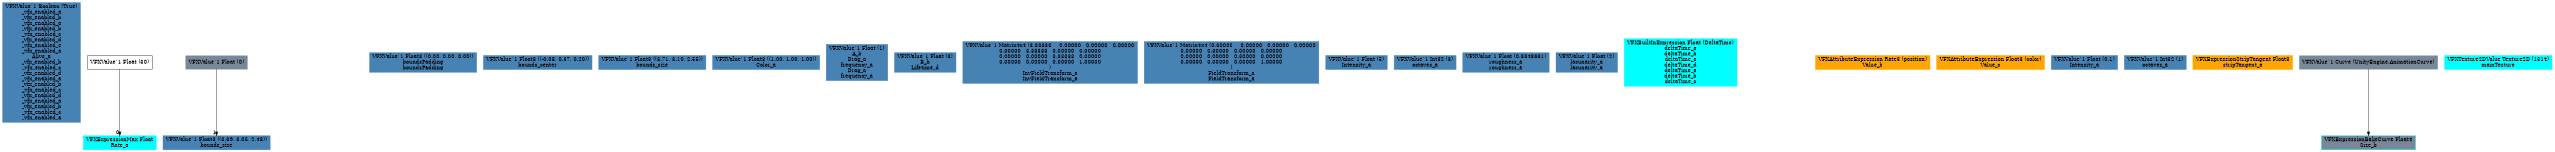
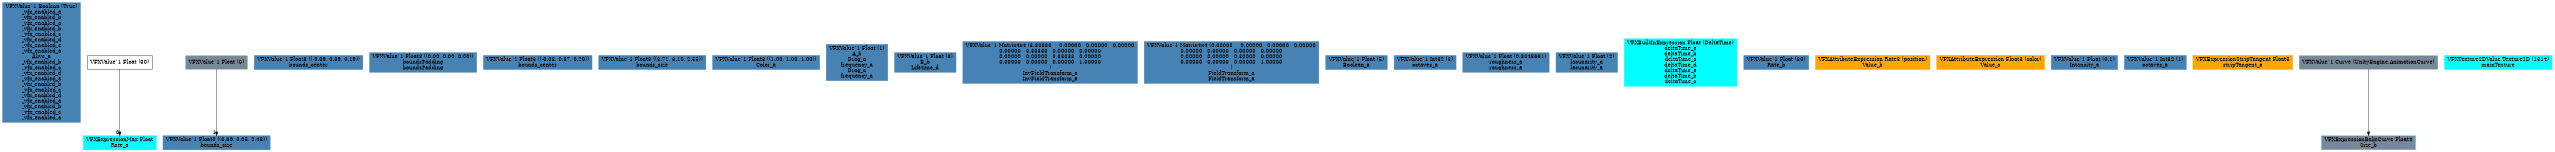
node "VFXValue`1 Float3 ((-0.09, 0.39, 0.19)) bounds_center": added
node "VFXValue`1 Float (5) Intensity_a": label "VFXValue`1 Float (5) Intensity_a" -> "VFXValue`1 Float (5) Boolean_a"
node "VFXValue`1 Float (30) Rate_b": added
